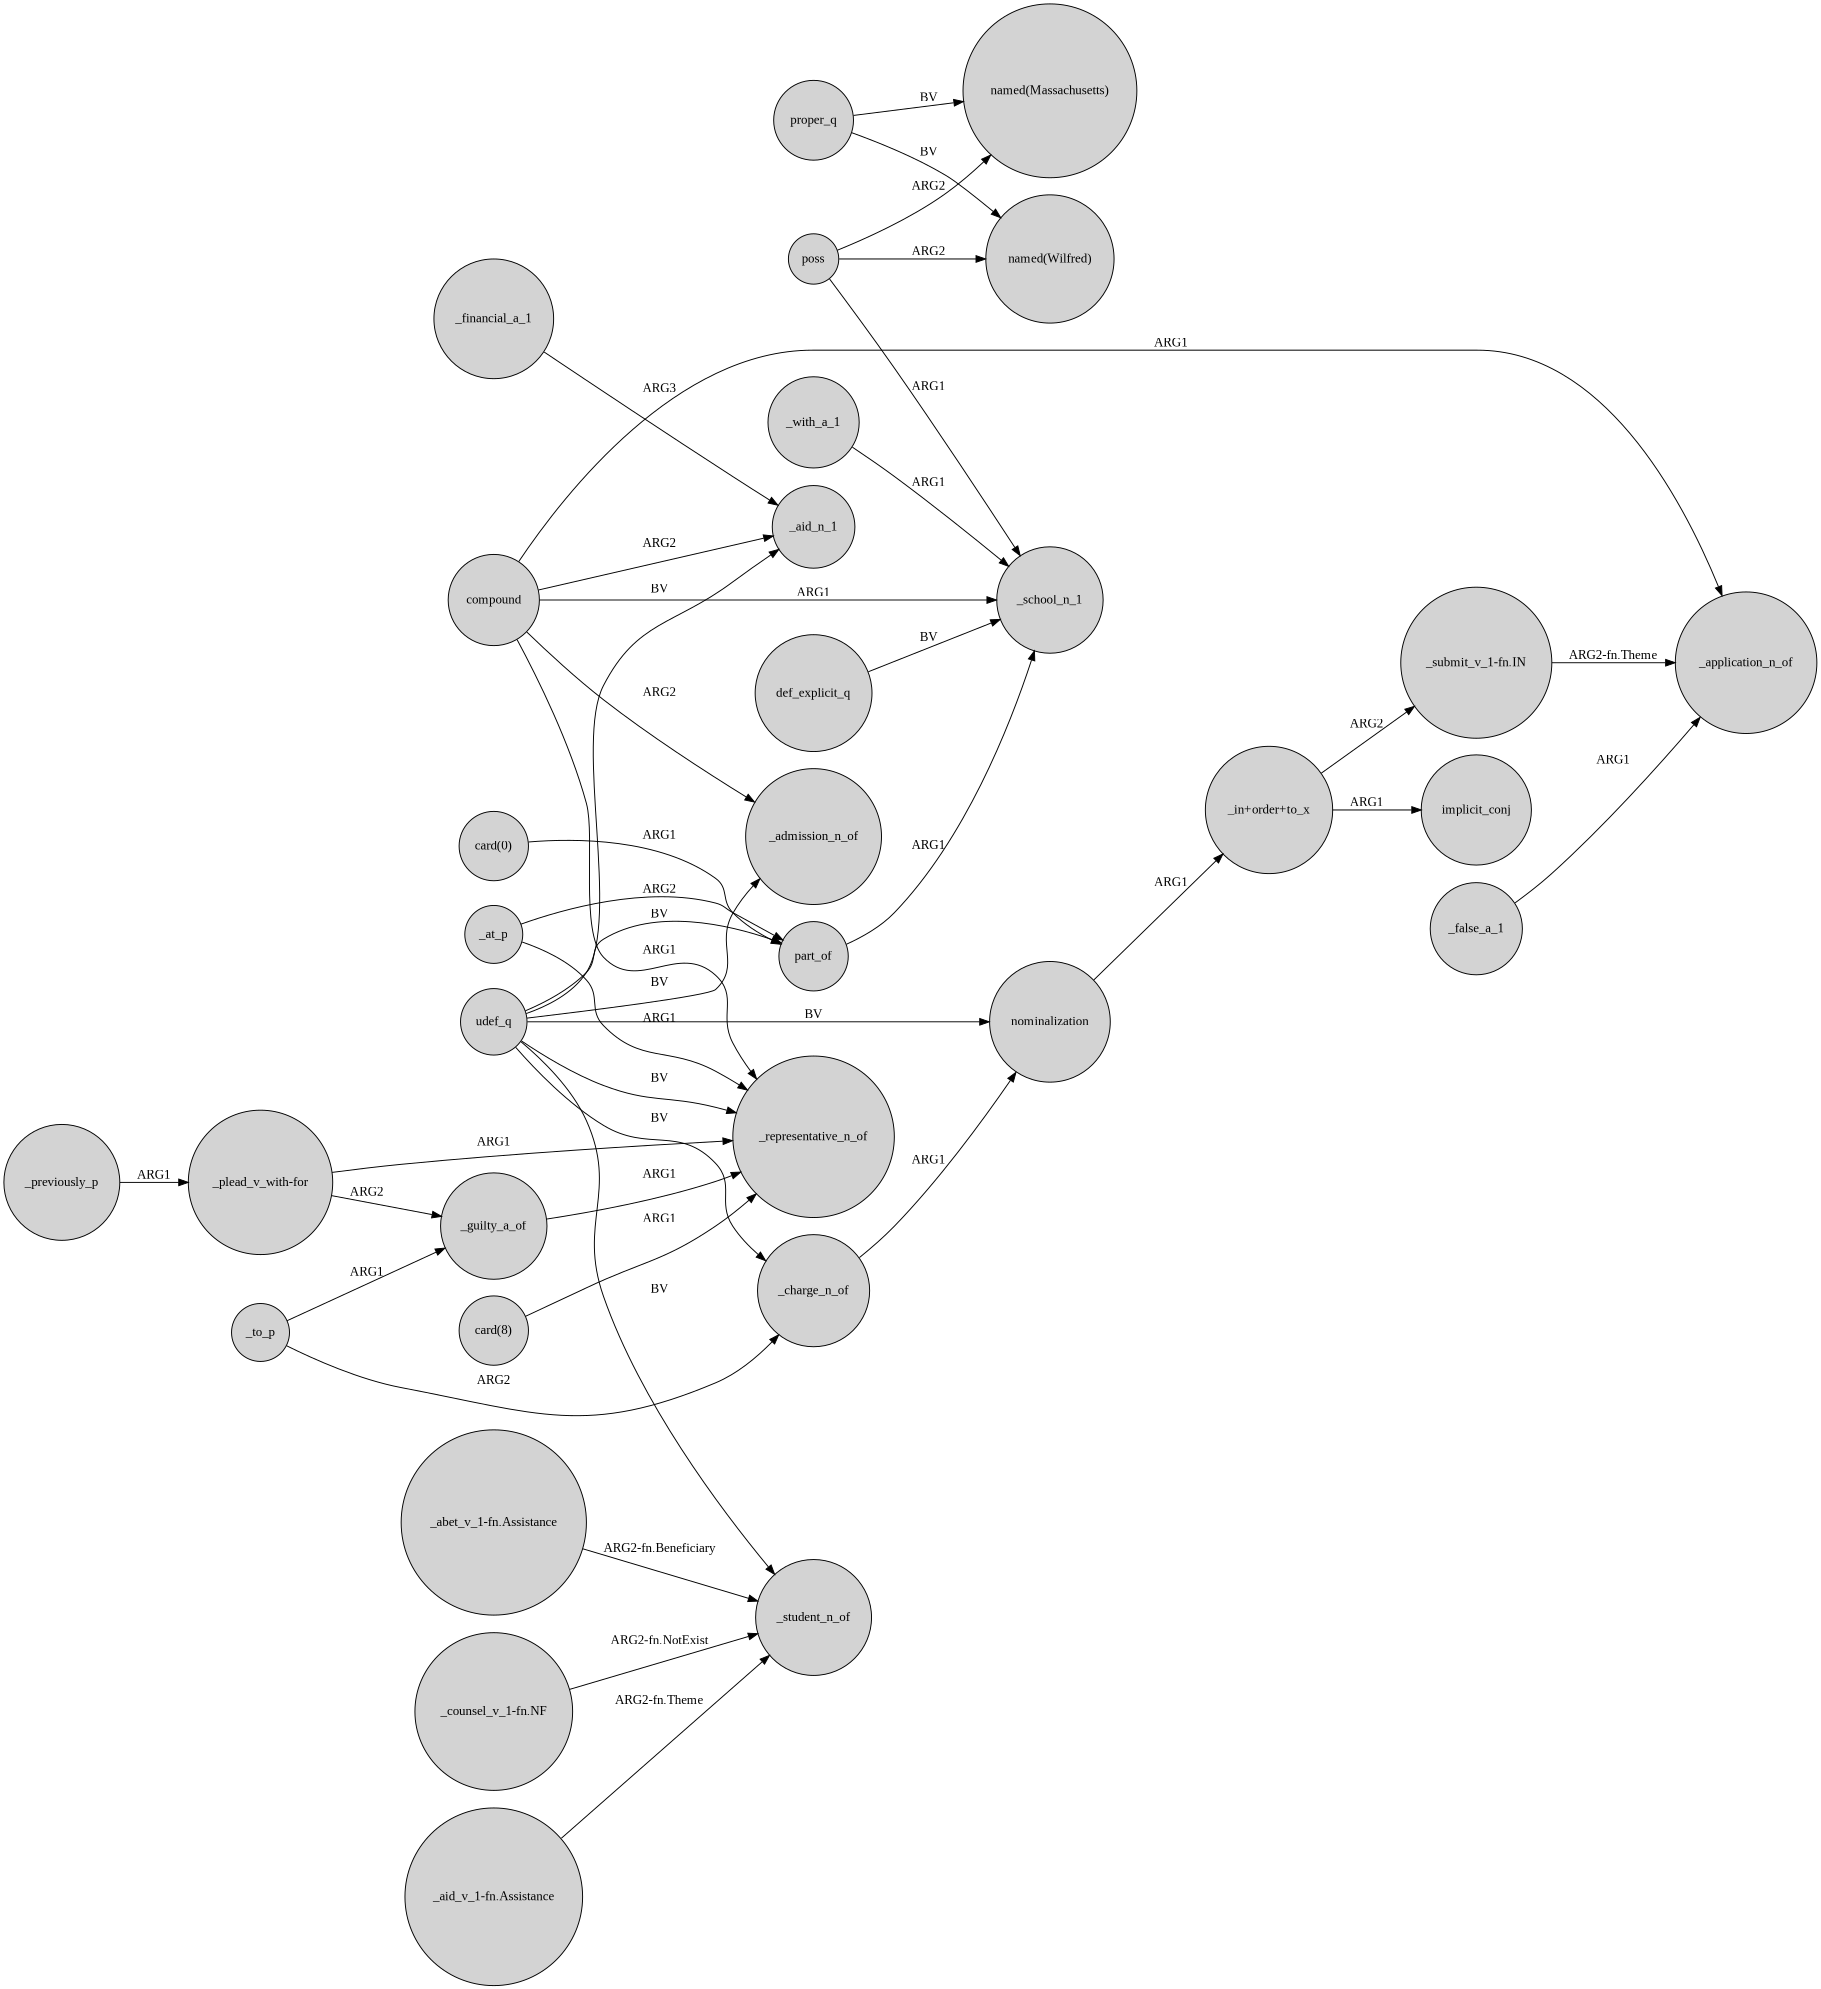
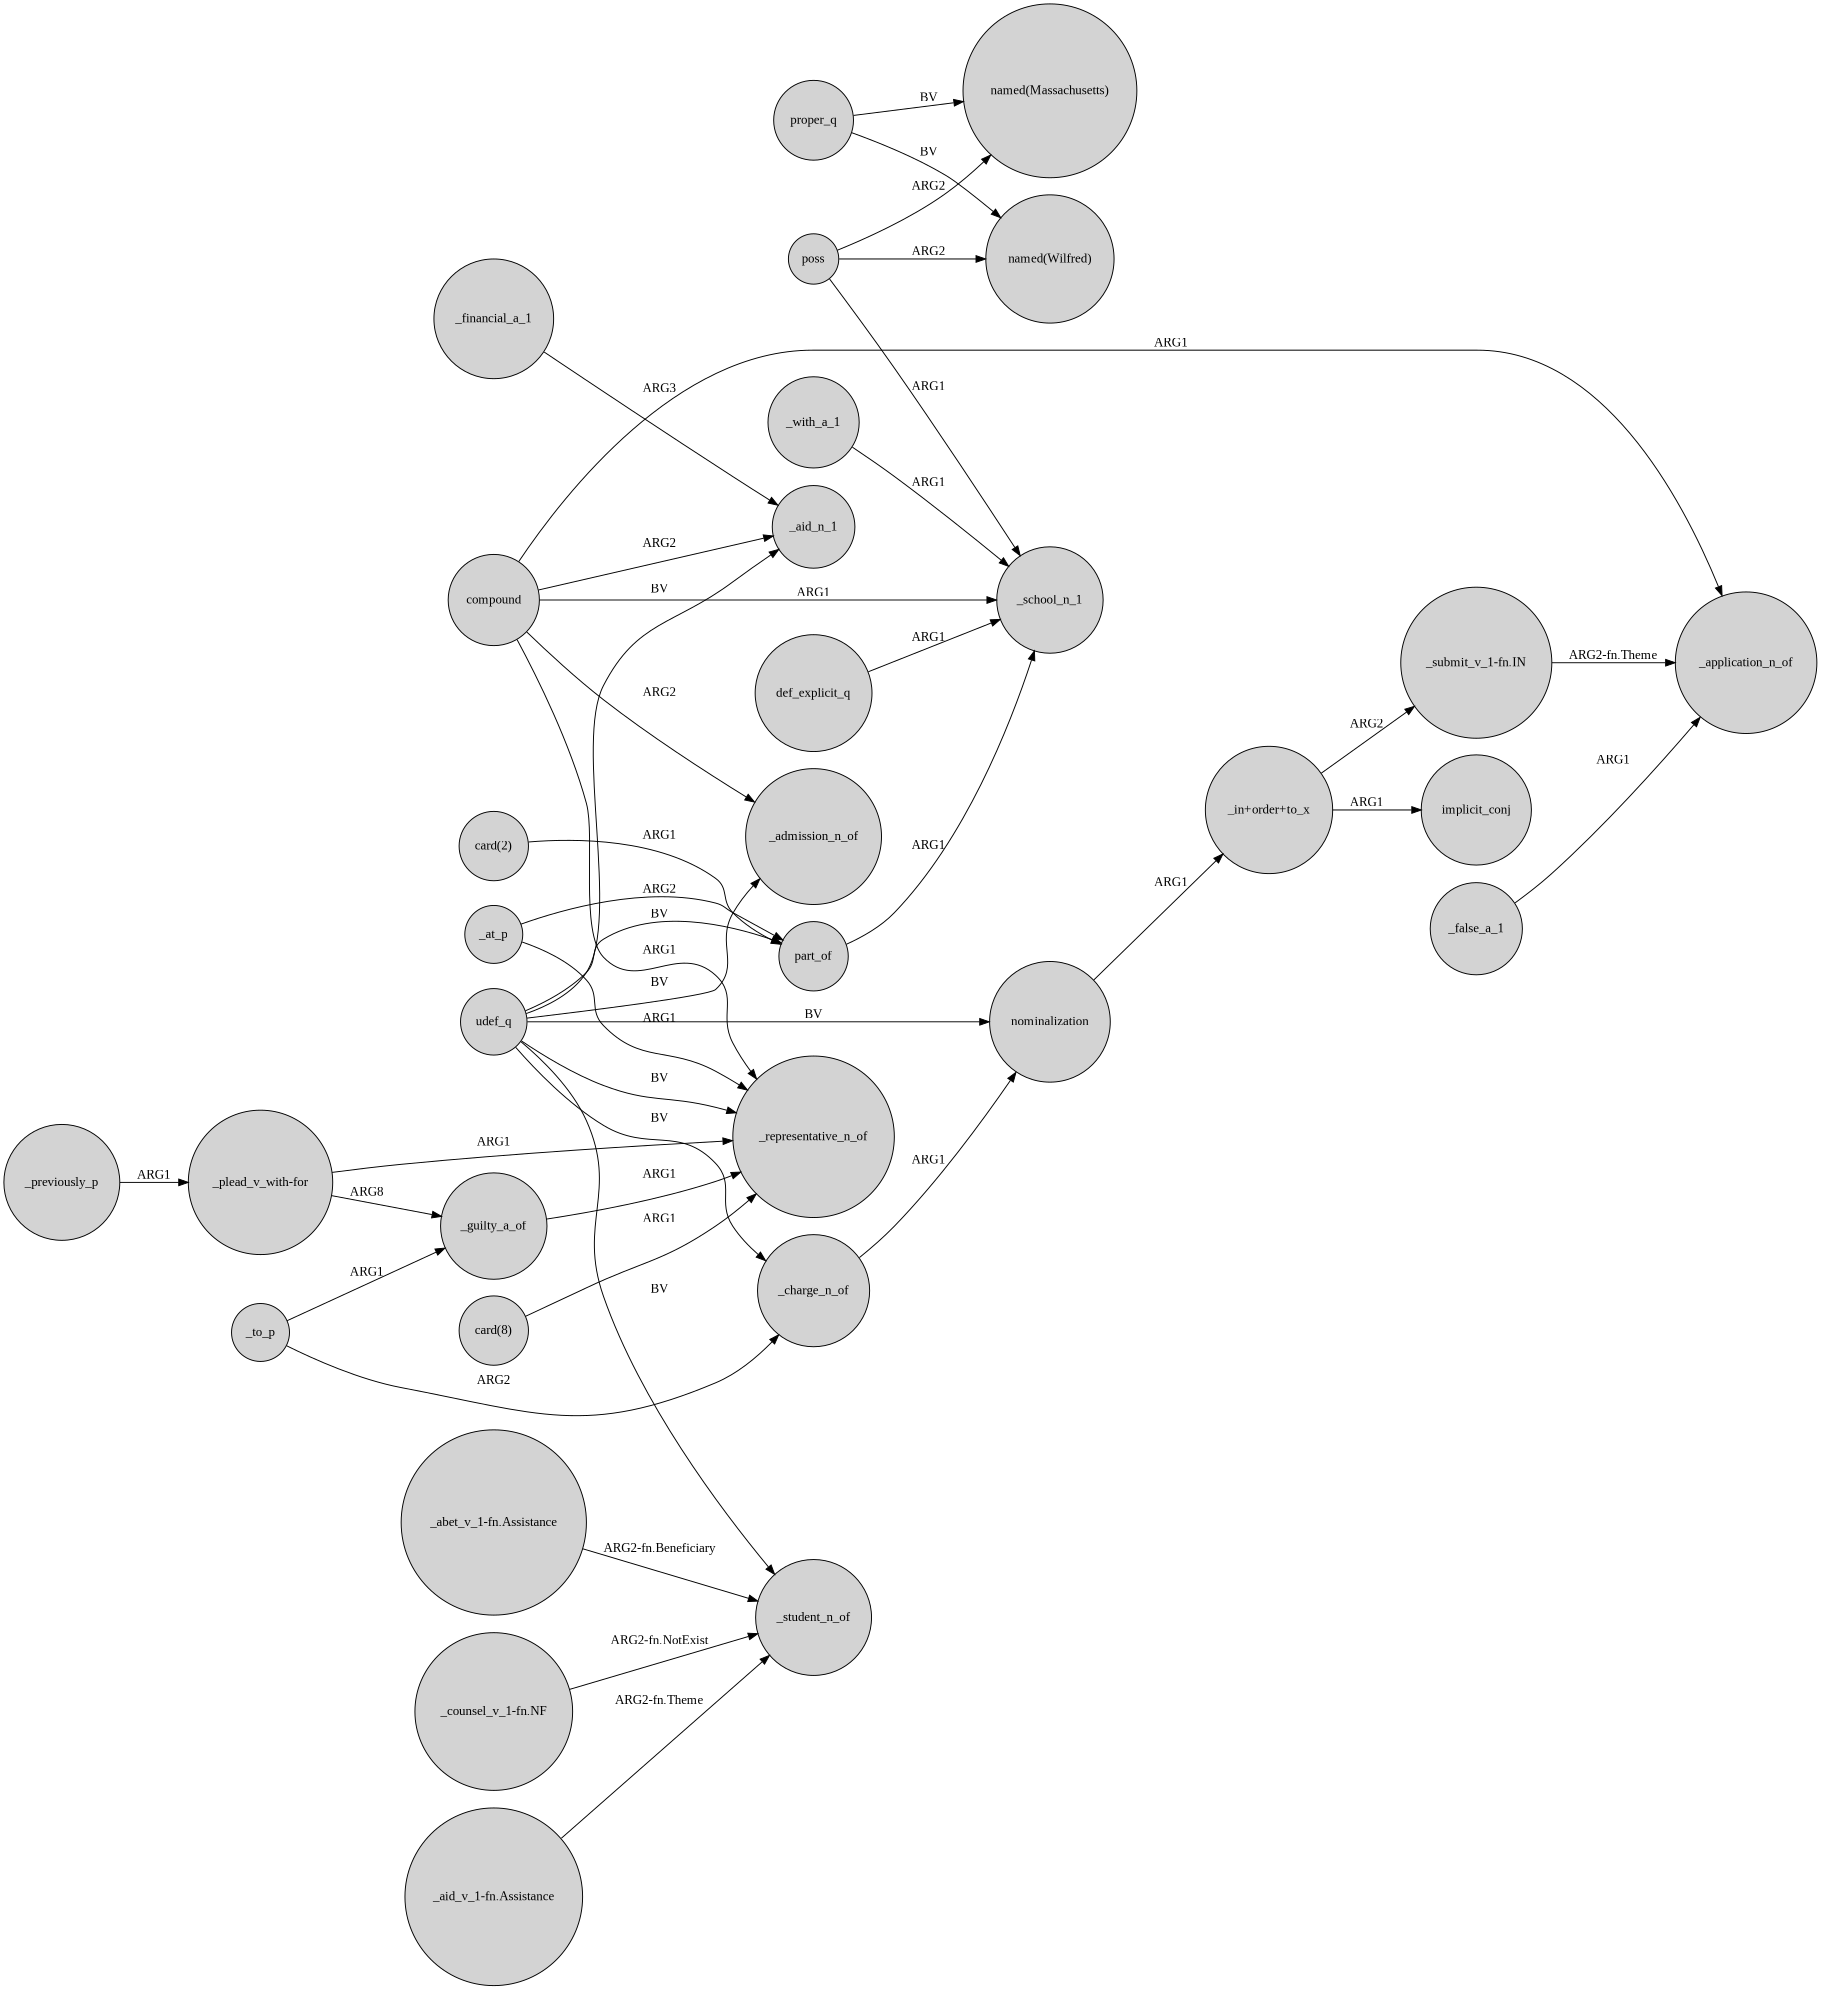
edge "def_explicit_q" -> "_school_n_1": label "BV" -> "ARG1"
node "card(0)": label "card(0)" -> "card(2)"
edge "_plead_v_with-for" -> "_guilty_a_of": label "ARG2" -> "ARG8"
